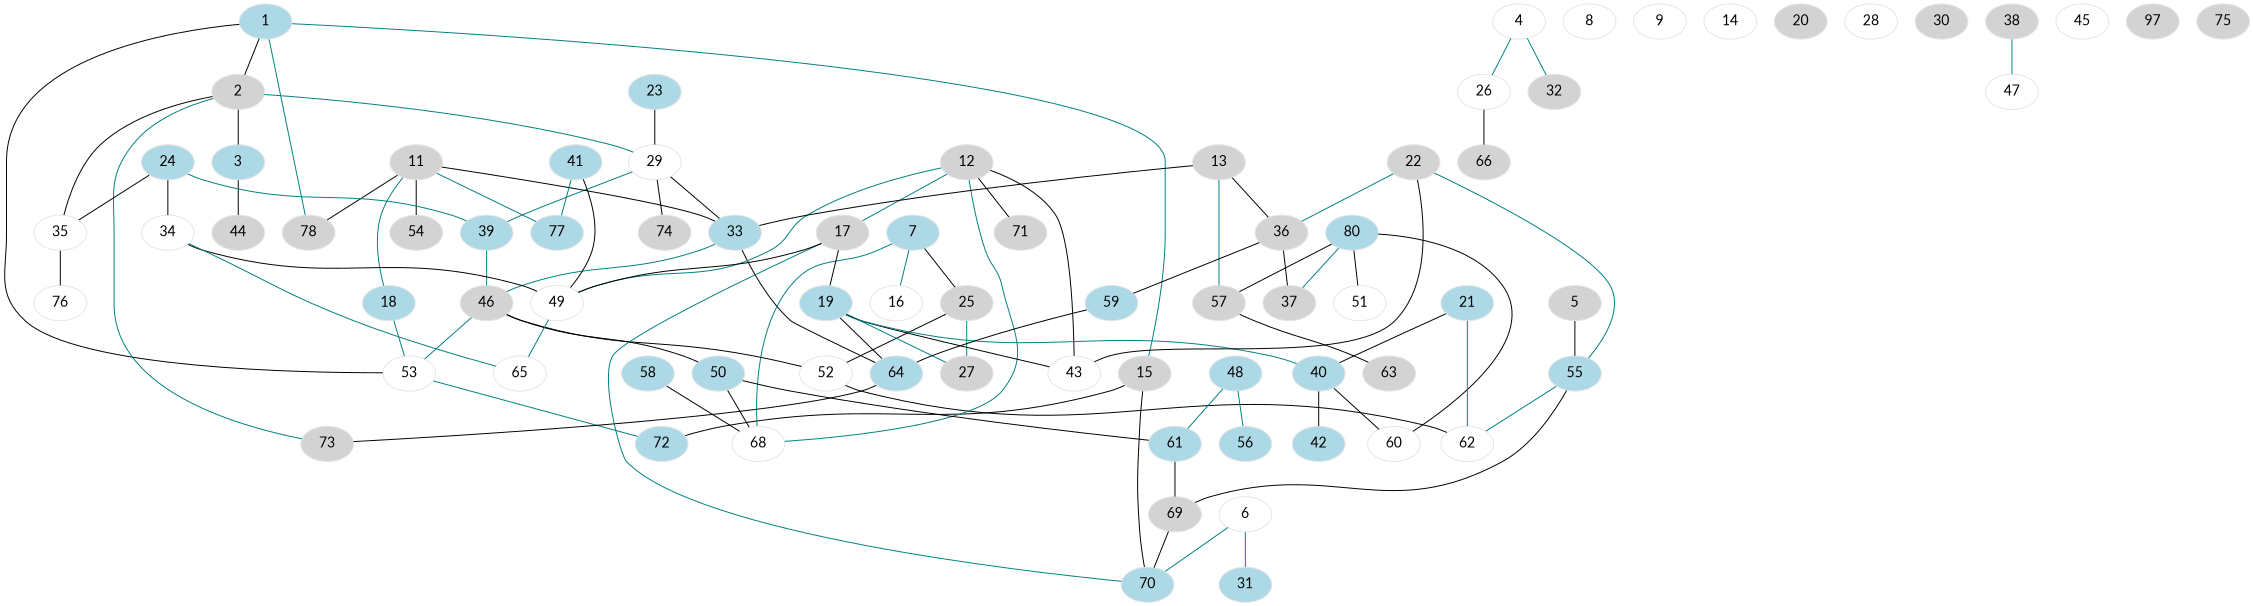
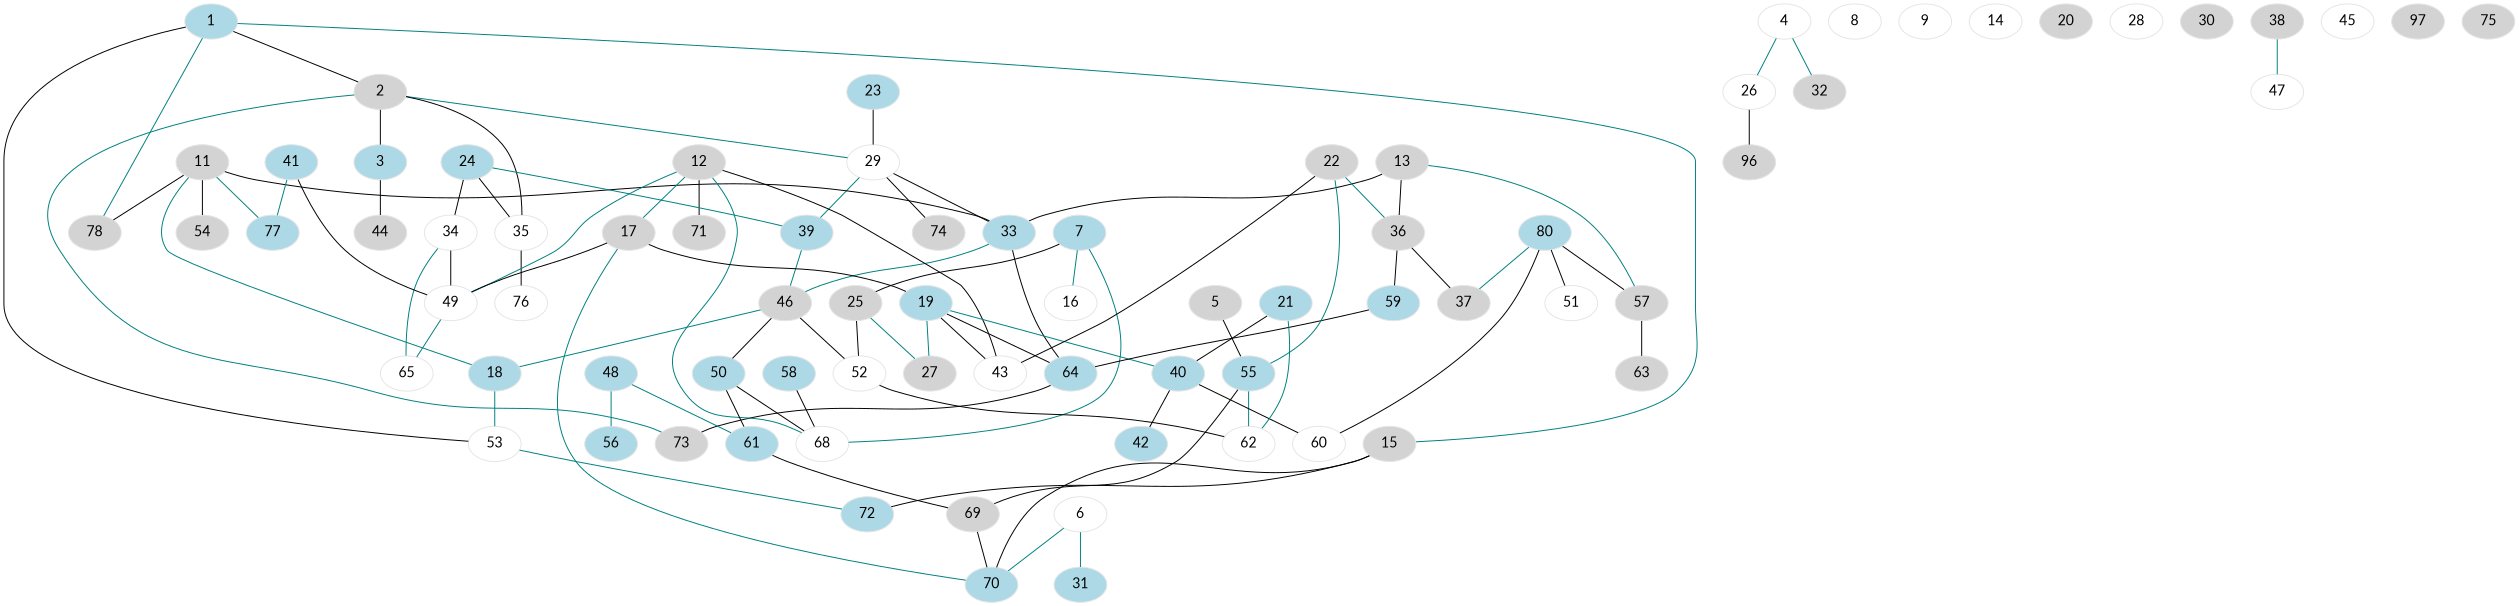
node "66": label "66" -> "96"
edge "46" -- "53": now "46" -- "18"
